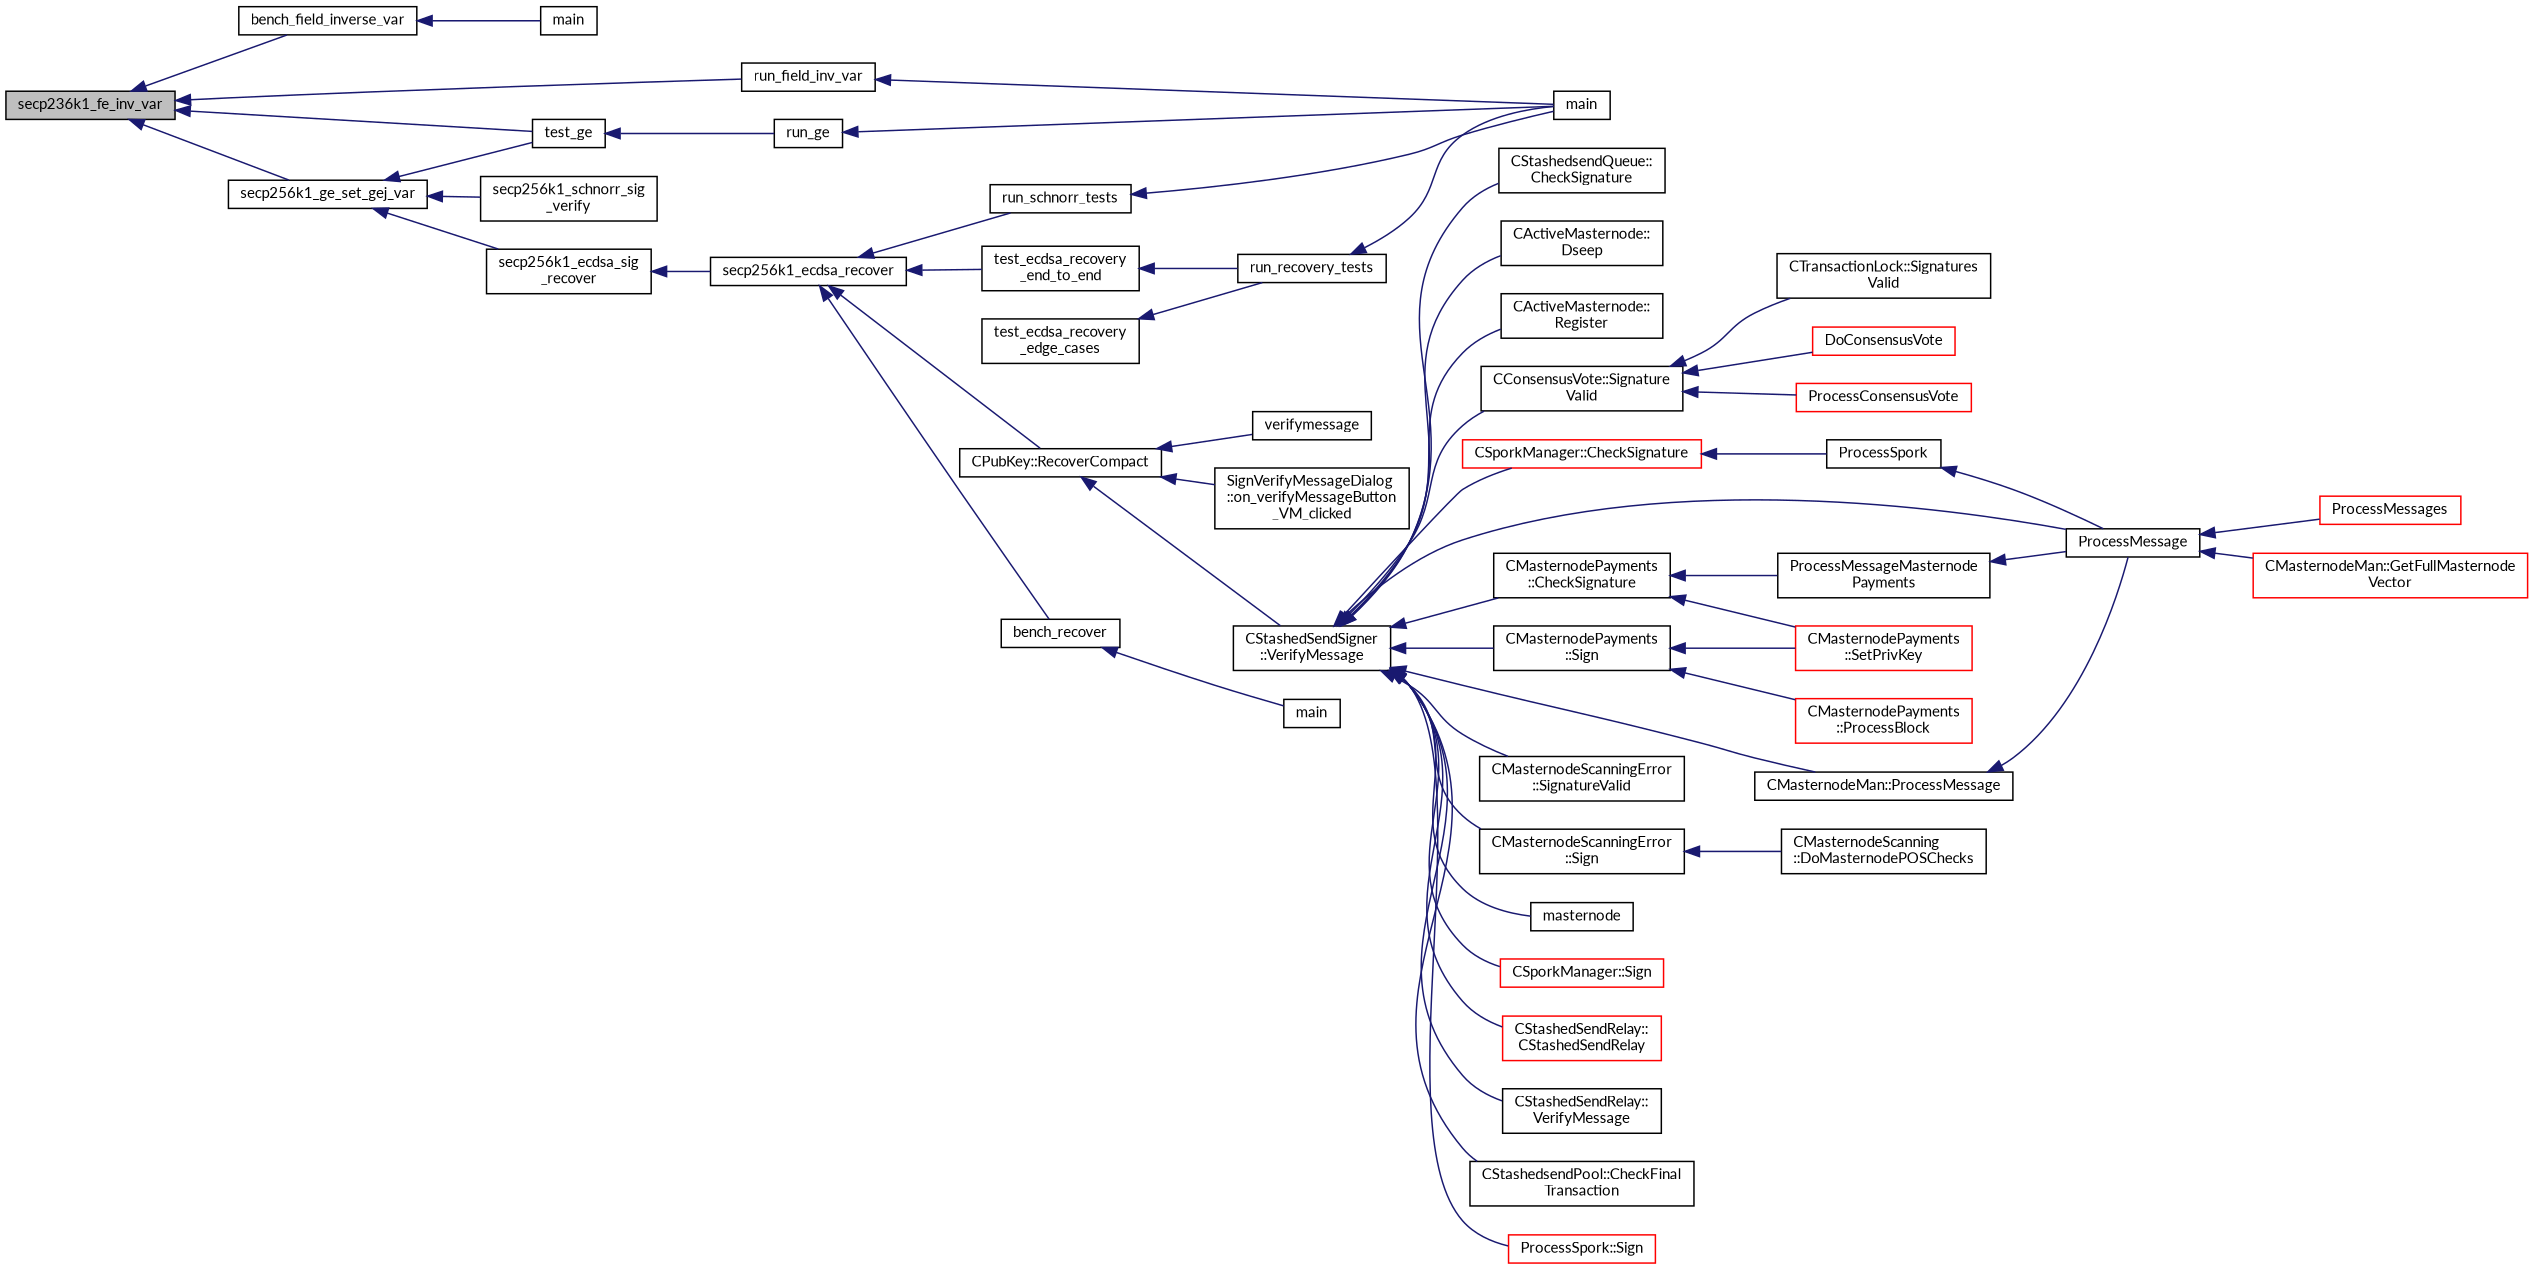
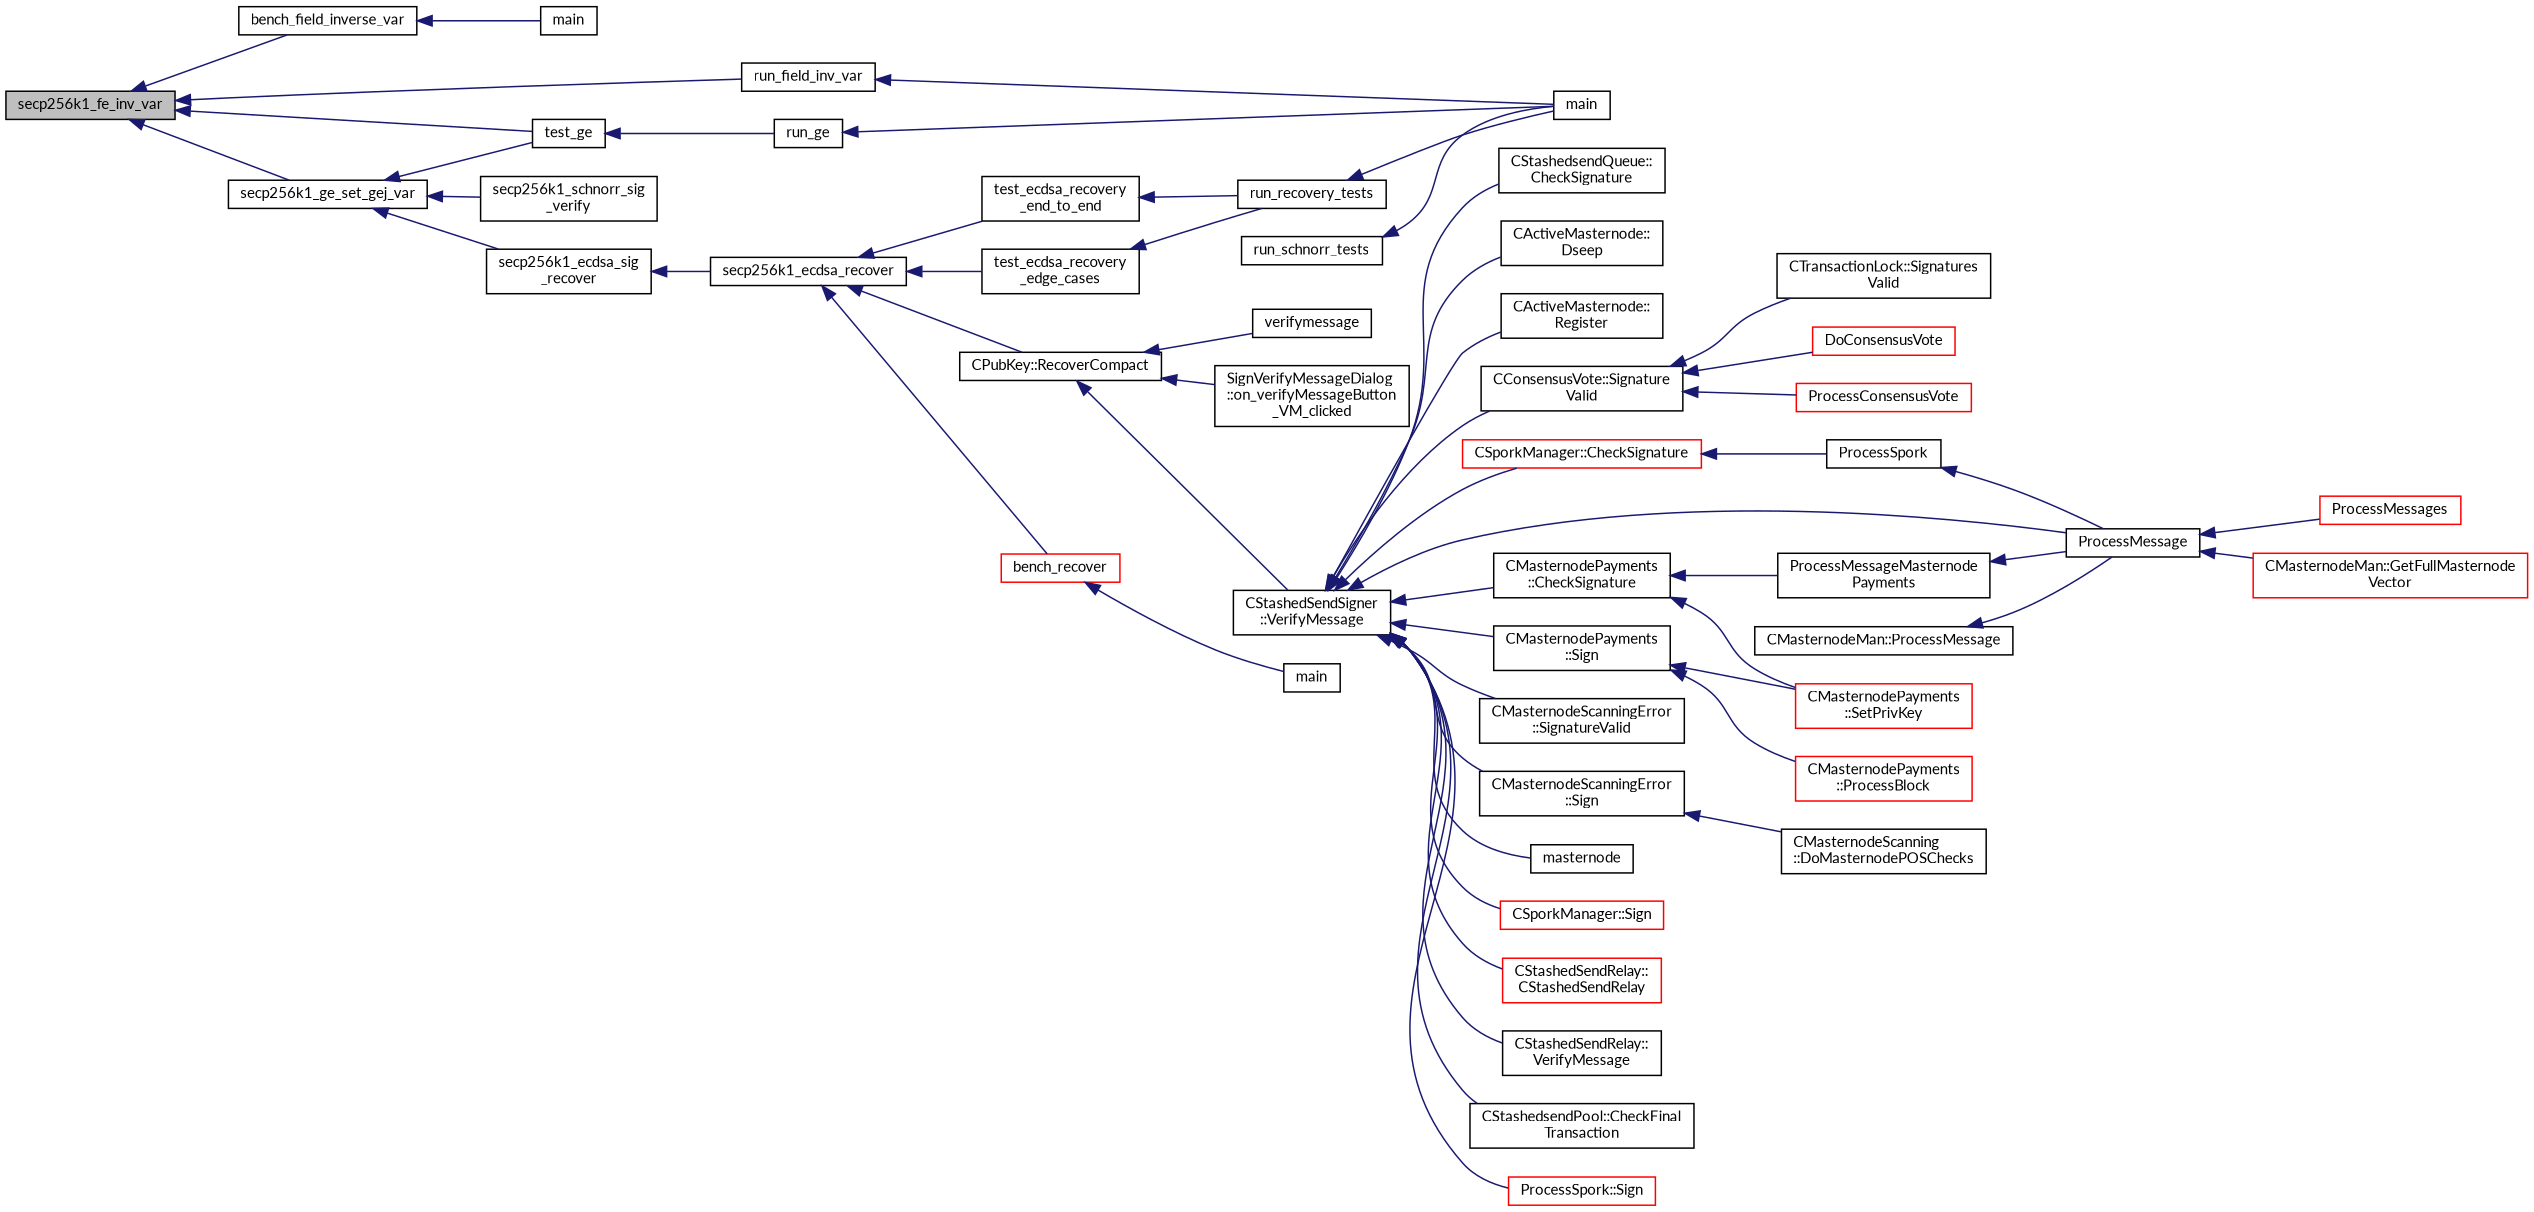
node "secp236k1_fe_inv_var": label "secp236k1_fe_inv_var" -> "secp256k1_fe_inv_var"
edge "run_schnorr_tests" -> "secp256k1_ecdsa_recover": now "test_ecdsa_recovery _edge_cases" -> "secp256k1_ecdsa_recover"
node "bench_recover": color black -> red
edge "CMasternodeMan::ProcessMessage" -> "CStashedSendSigner ::VerifyMessage": removed
